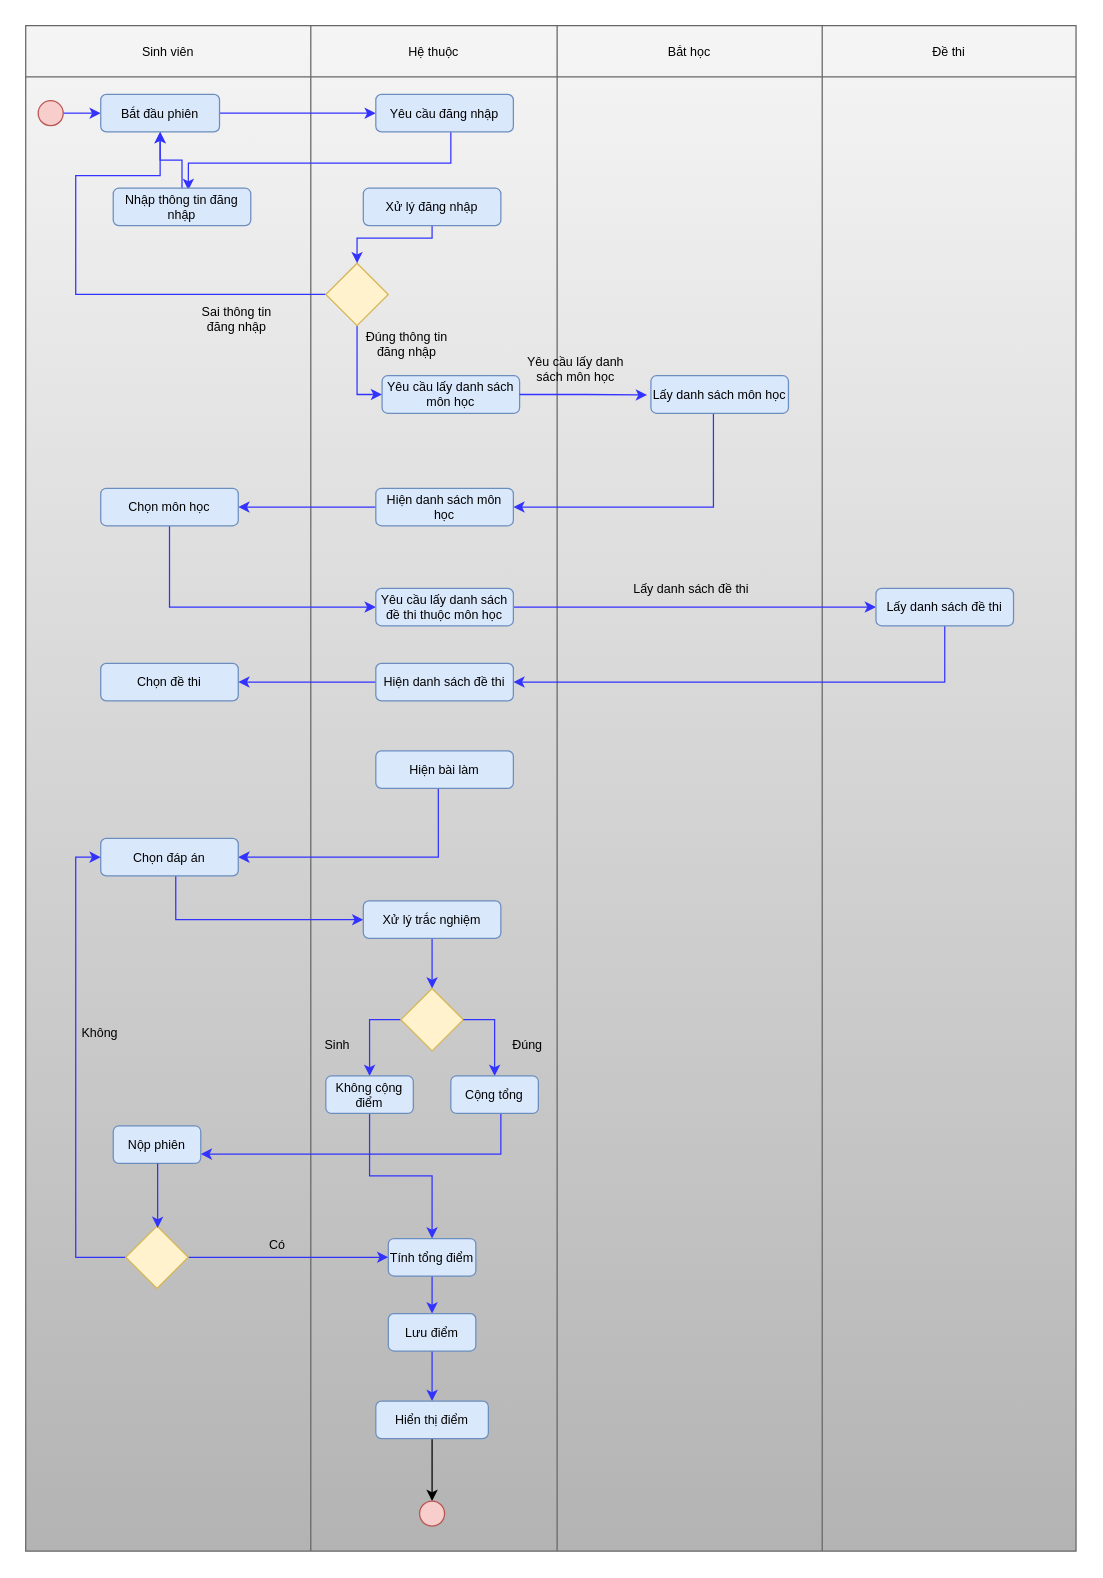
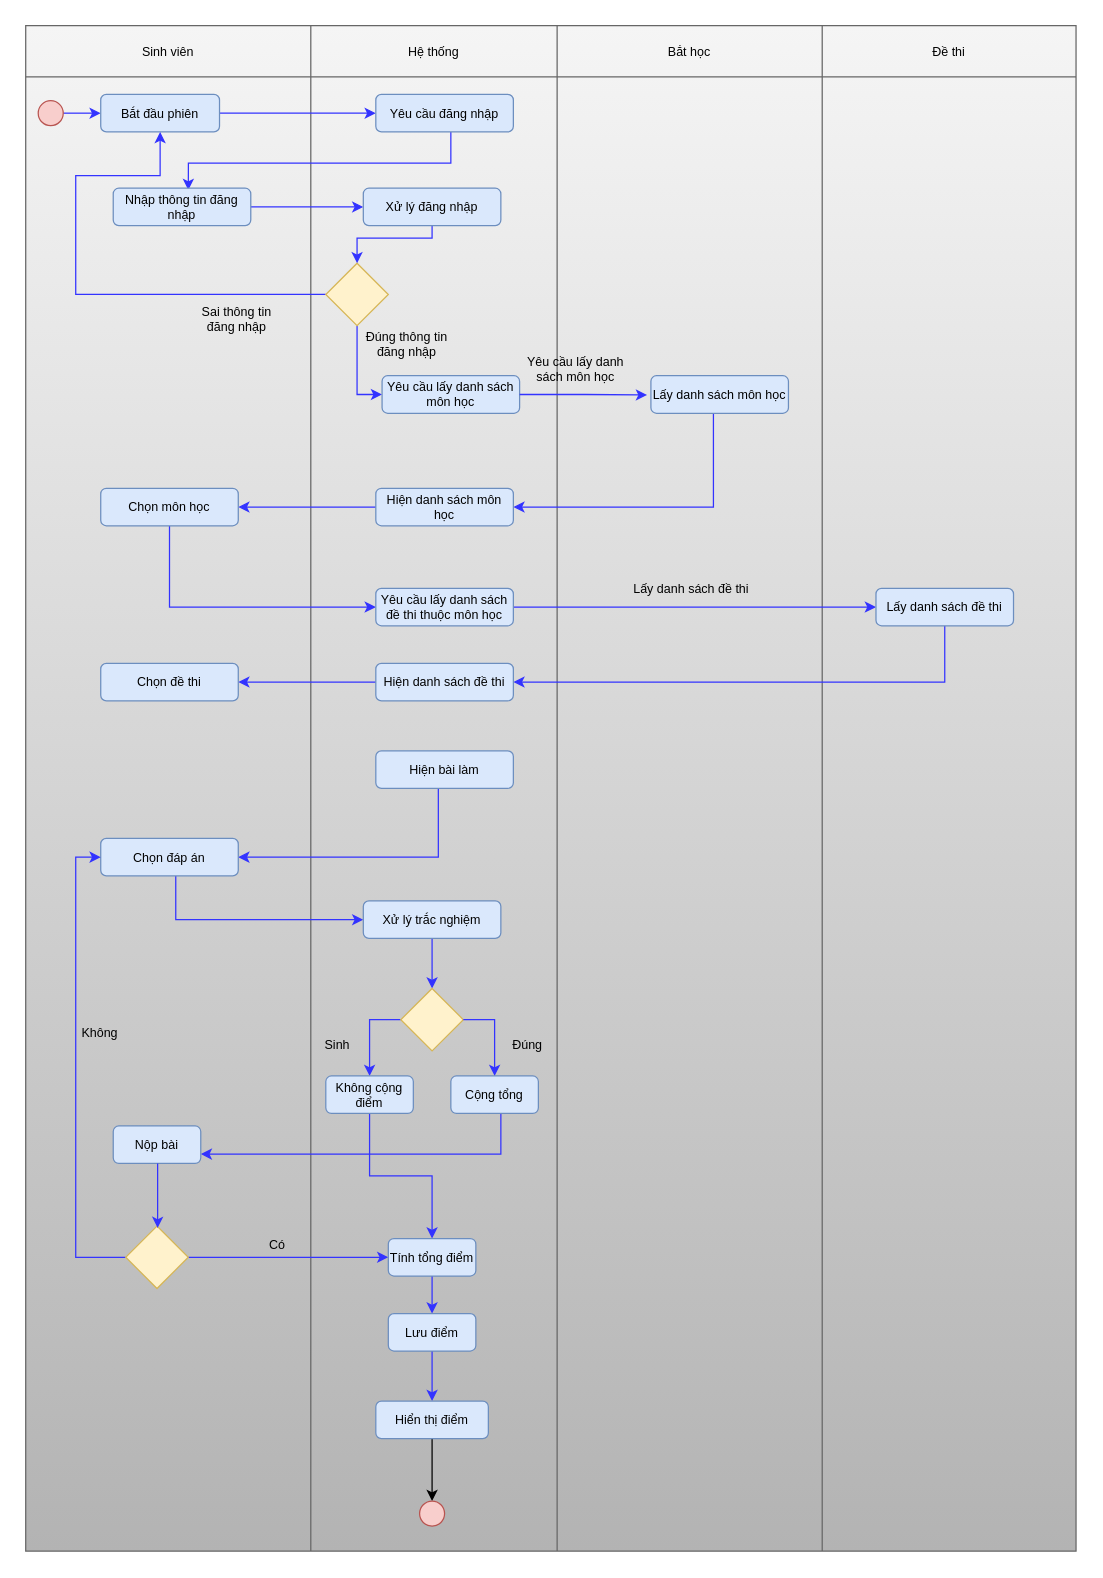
node "Hệ thuộc": label "Hệ thuộc" -> "Hệ thống"
edge "Nhập thông tin đăng nhập" -> "Bắt đầu phiên": now "Nhập thông tin đăng nhập" -> "Xử lý đăng nhập"
node "Nộp phiên": label "Nộp phiên" -> "Nộp bài"
